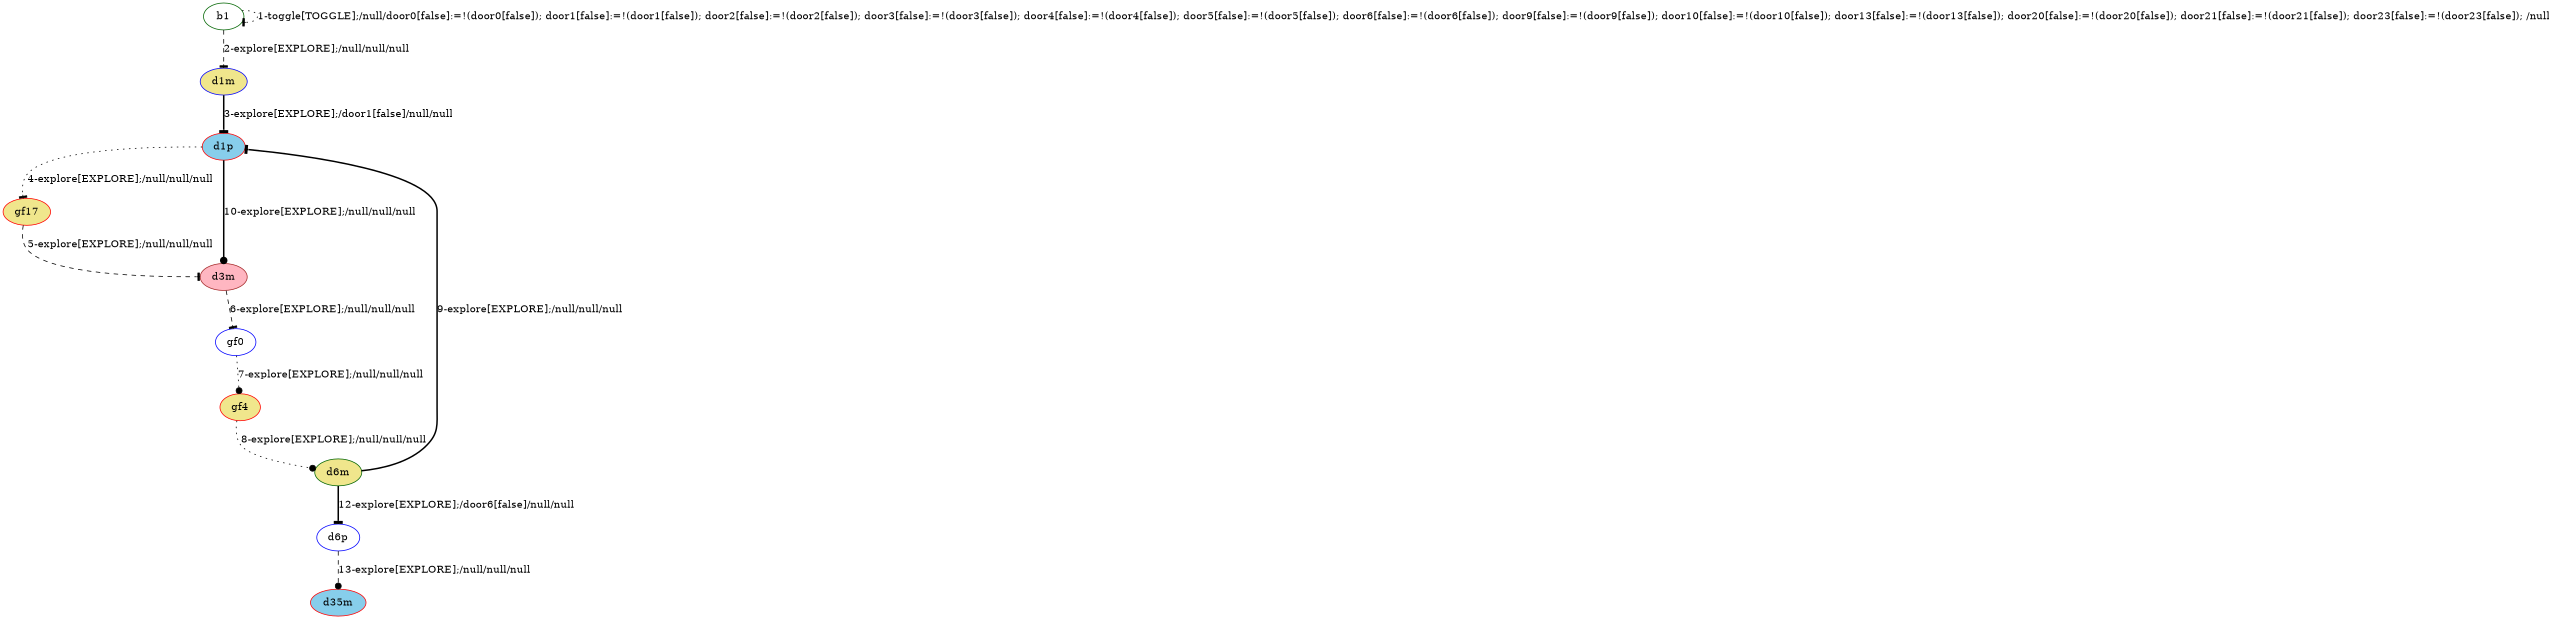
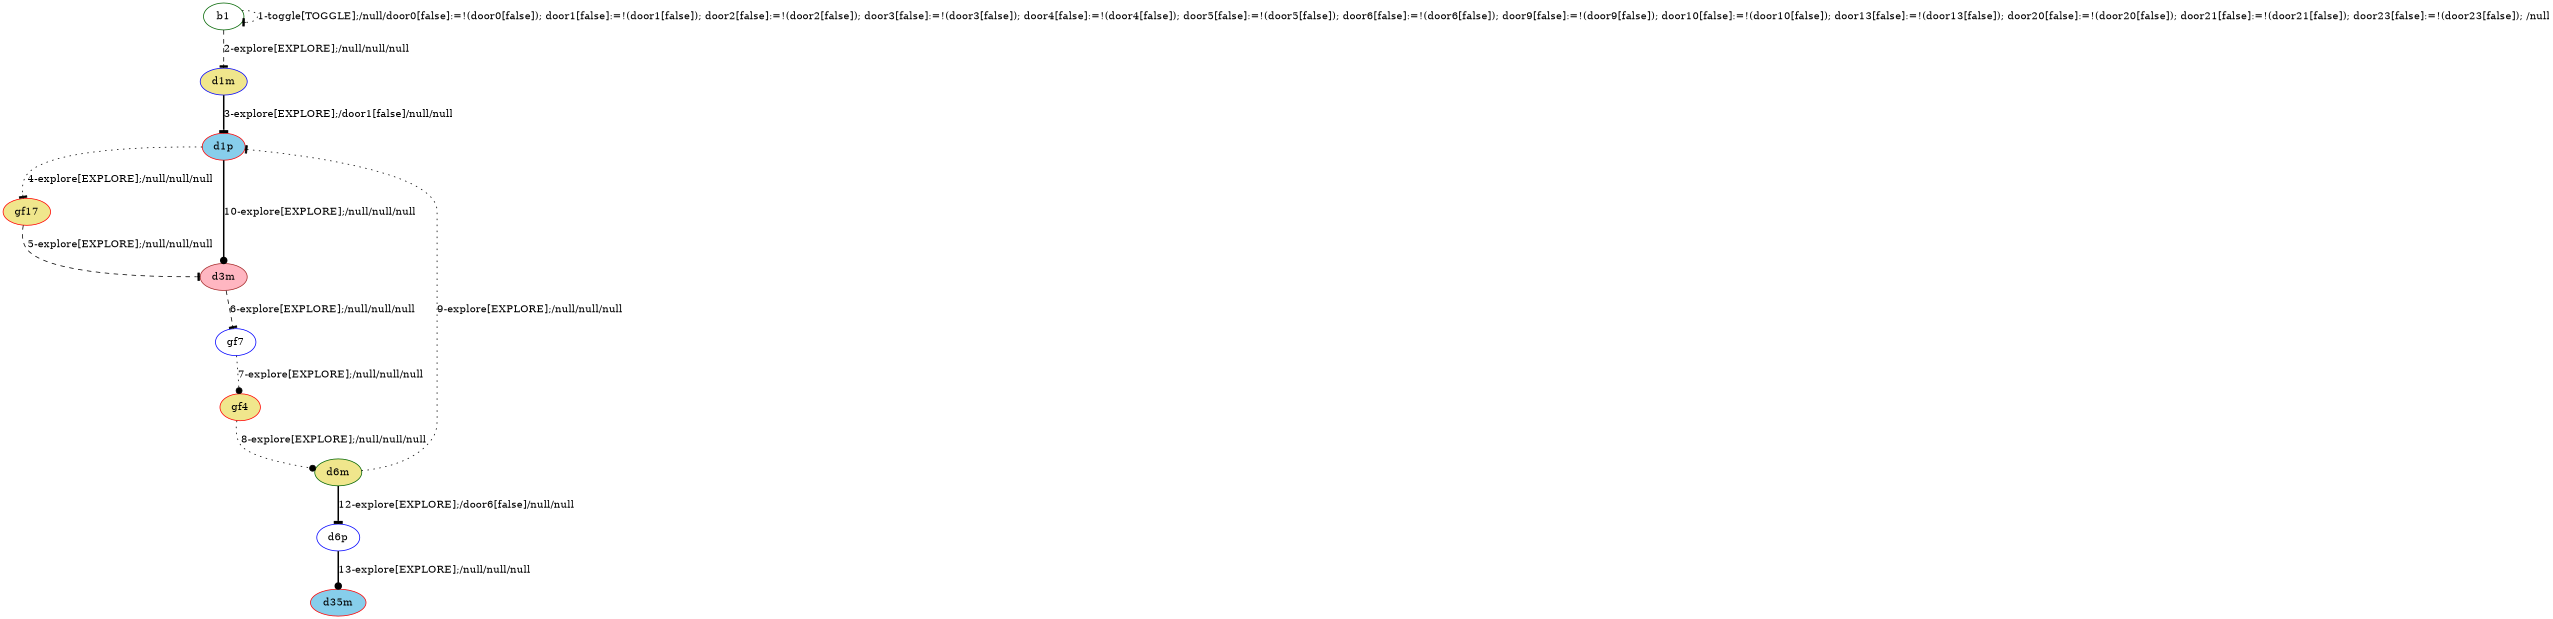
edge "d6m" -> "d1p": style bold -> dotted
node "gf0": label "gf0" -> "gf7"
edge "d6p" -> "d35m": style dashed -> bold
